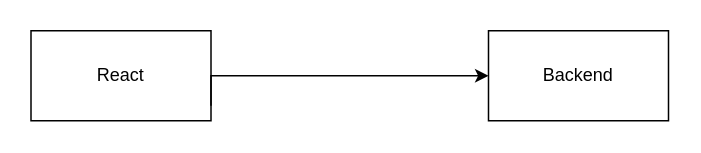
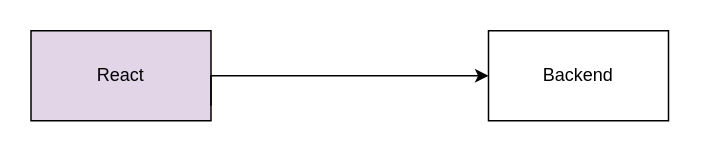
node "React": fillcolor #ffffff -> #e1d5e7
